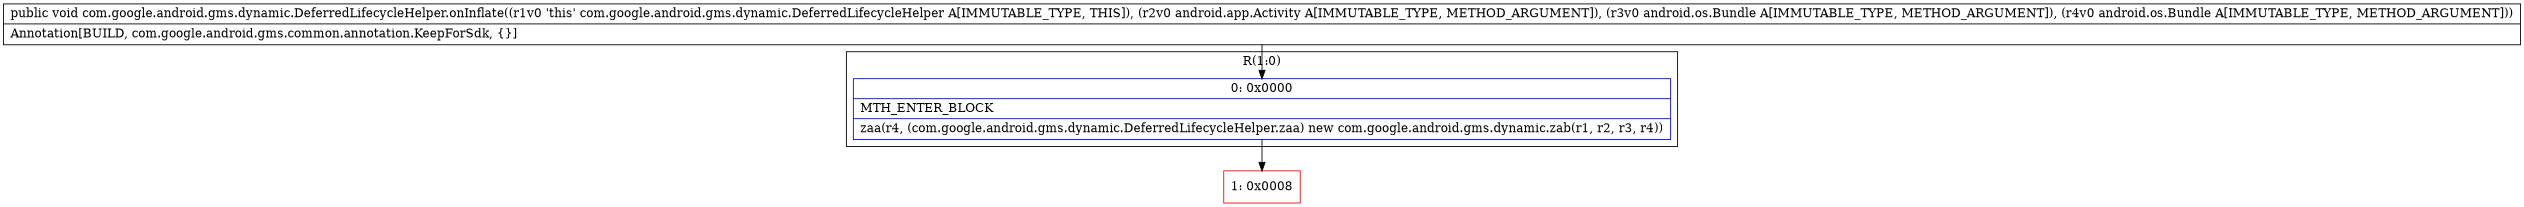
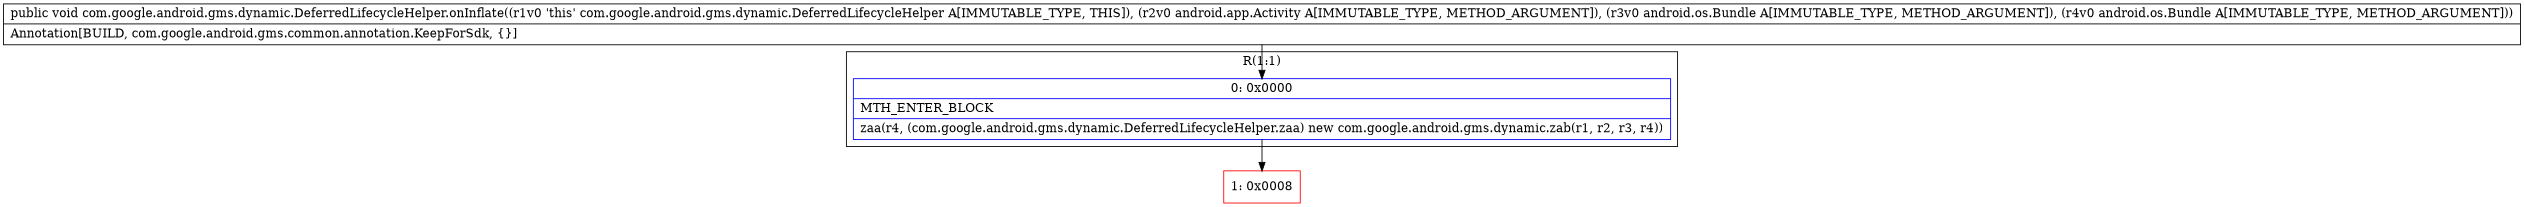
cluster "R(1:0)": label "R(1:0)" -> "R(1:1)"
